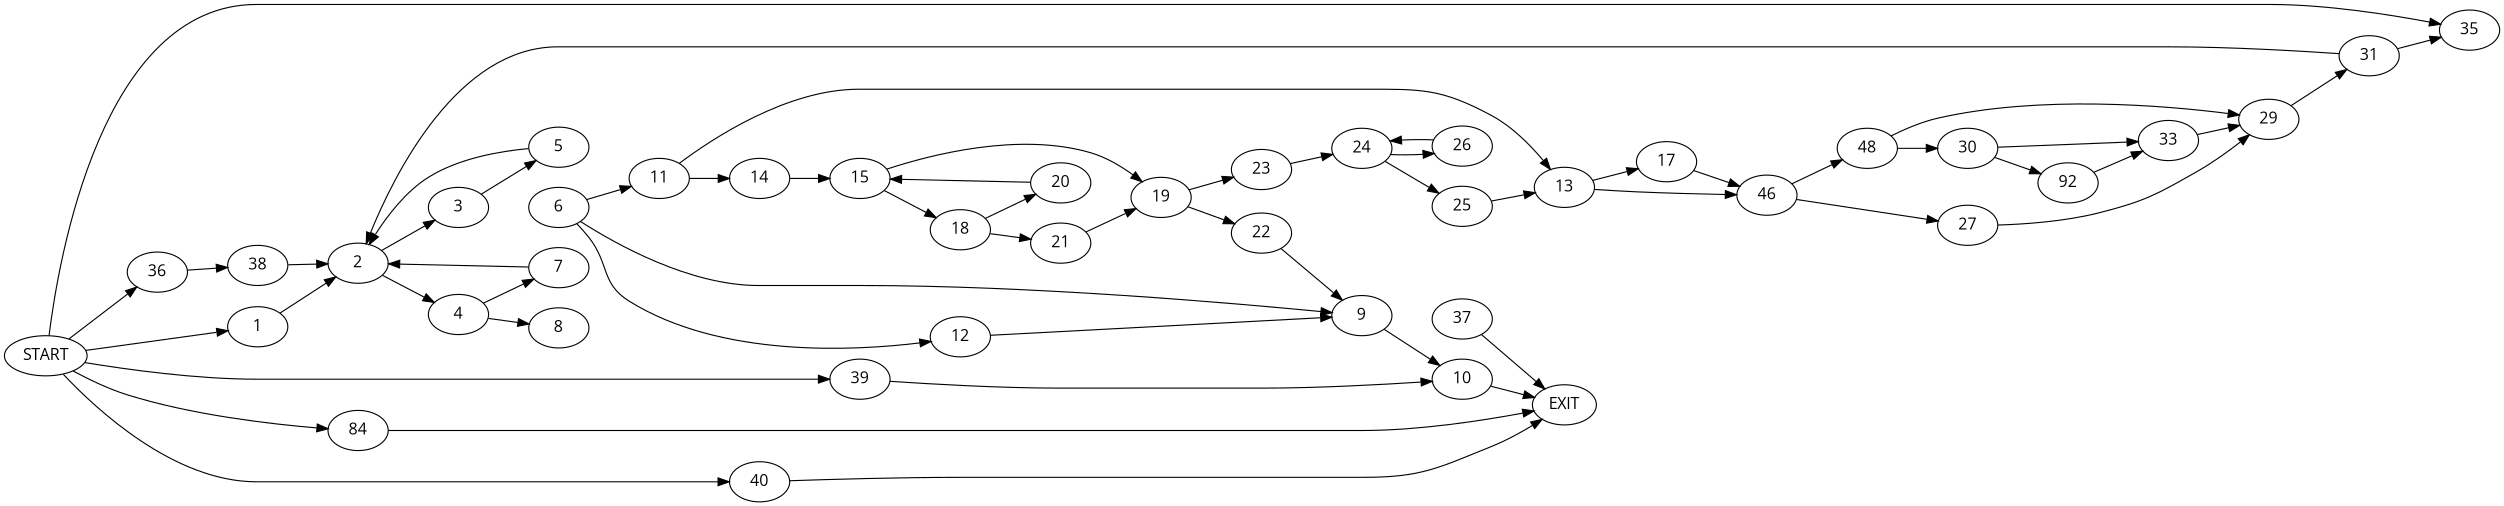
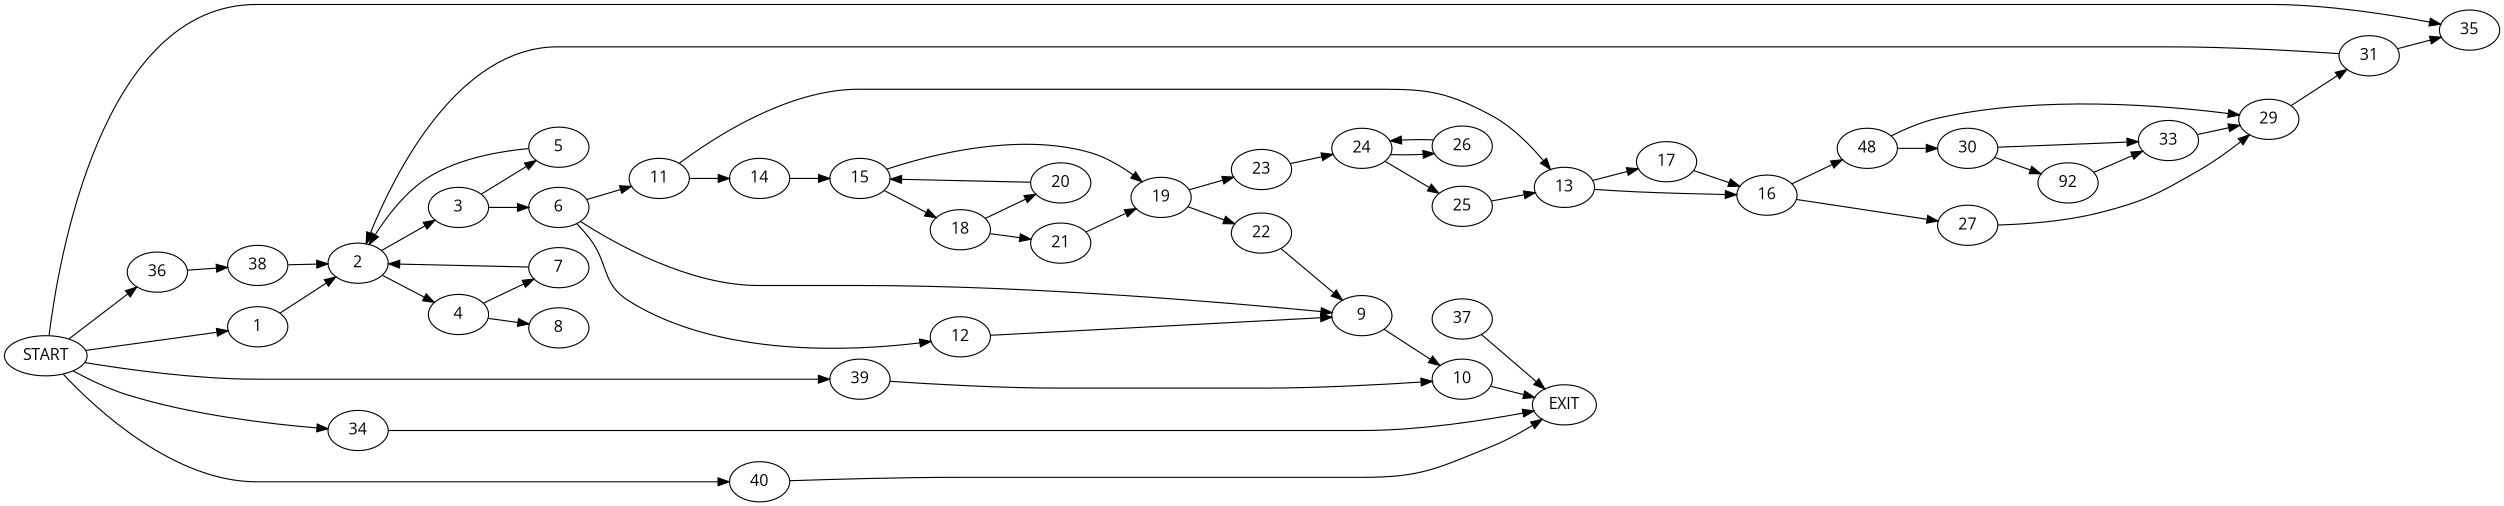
node "46": label "46" -> "16"
edge "3" -> "6": added
node "84": label "84" -> "34"
